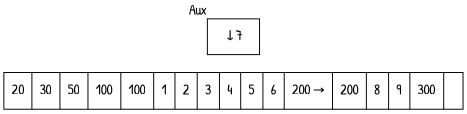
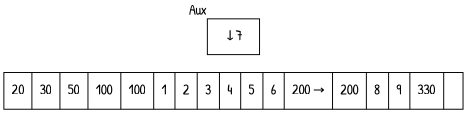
node "20": text "300" -> "330"
